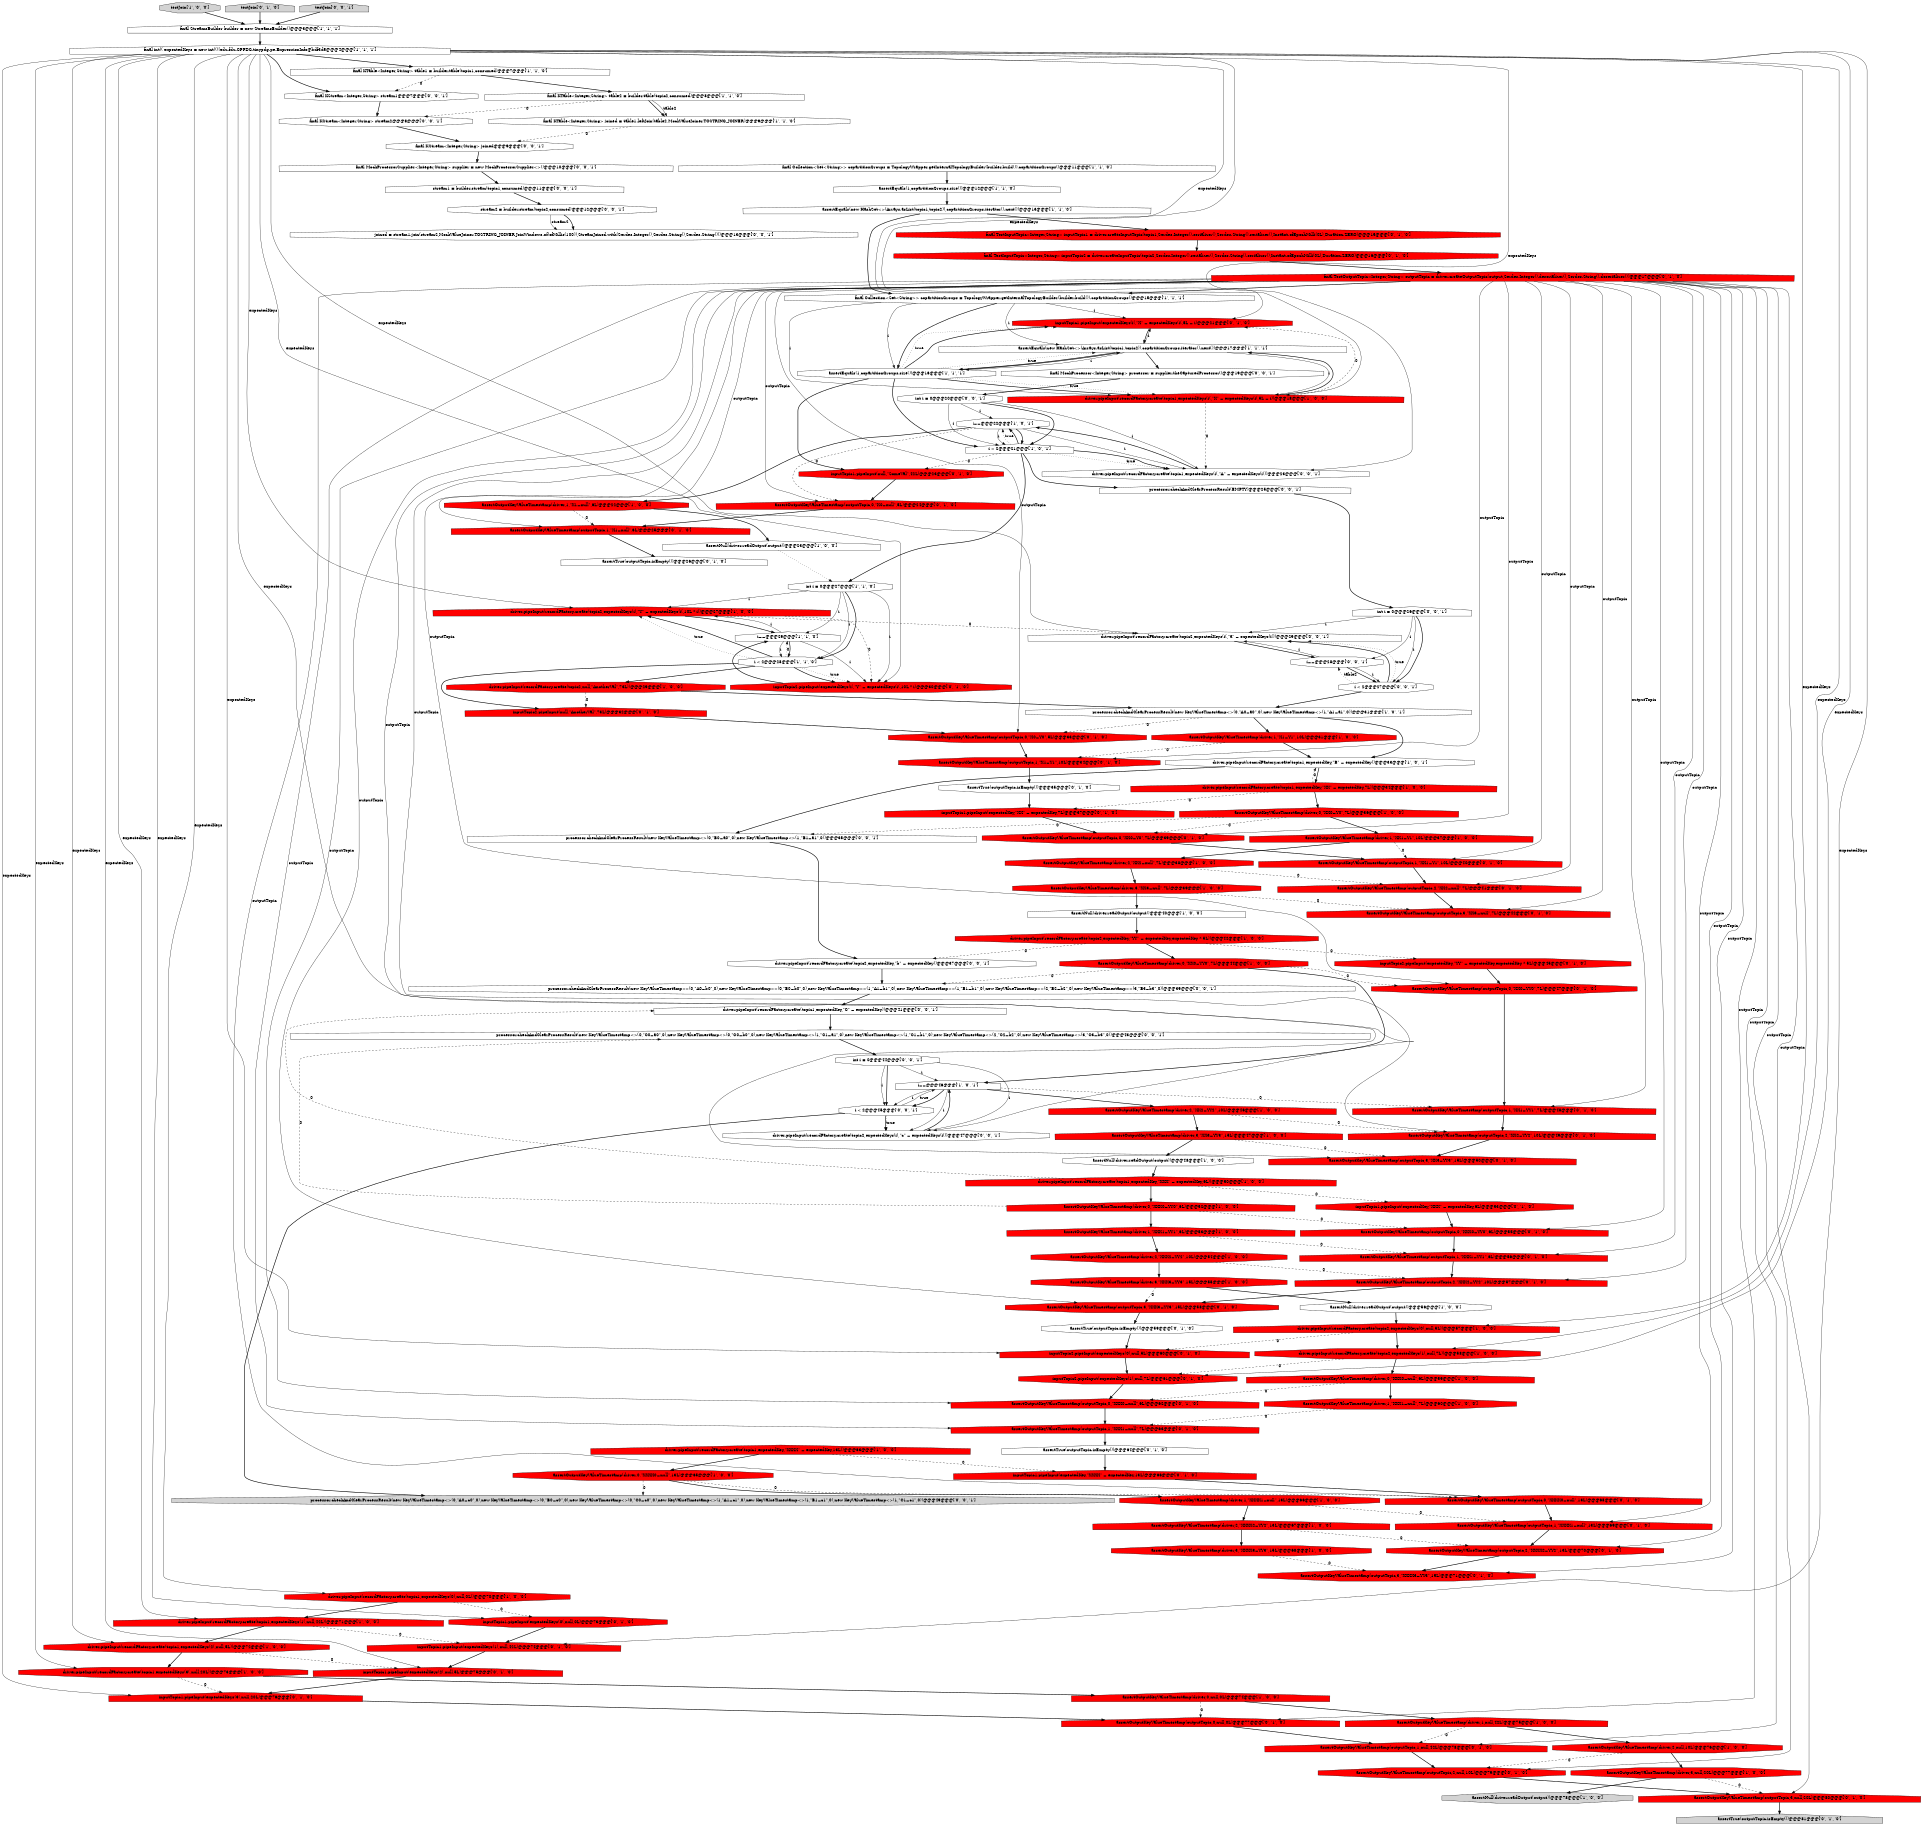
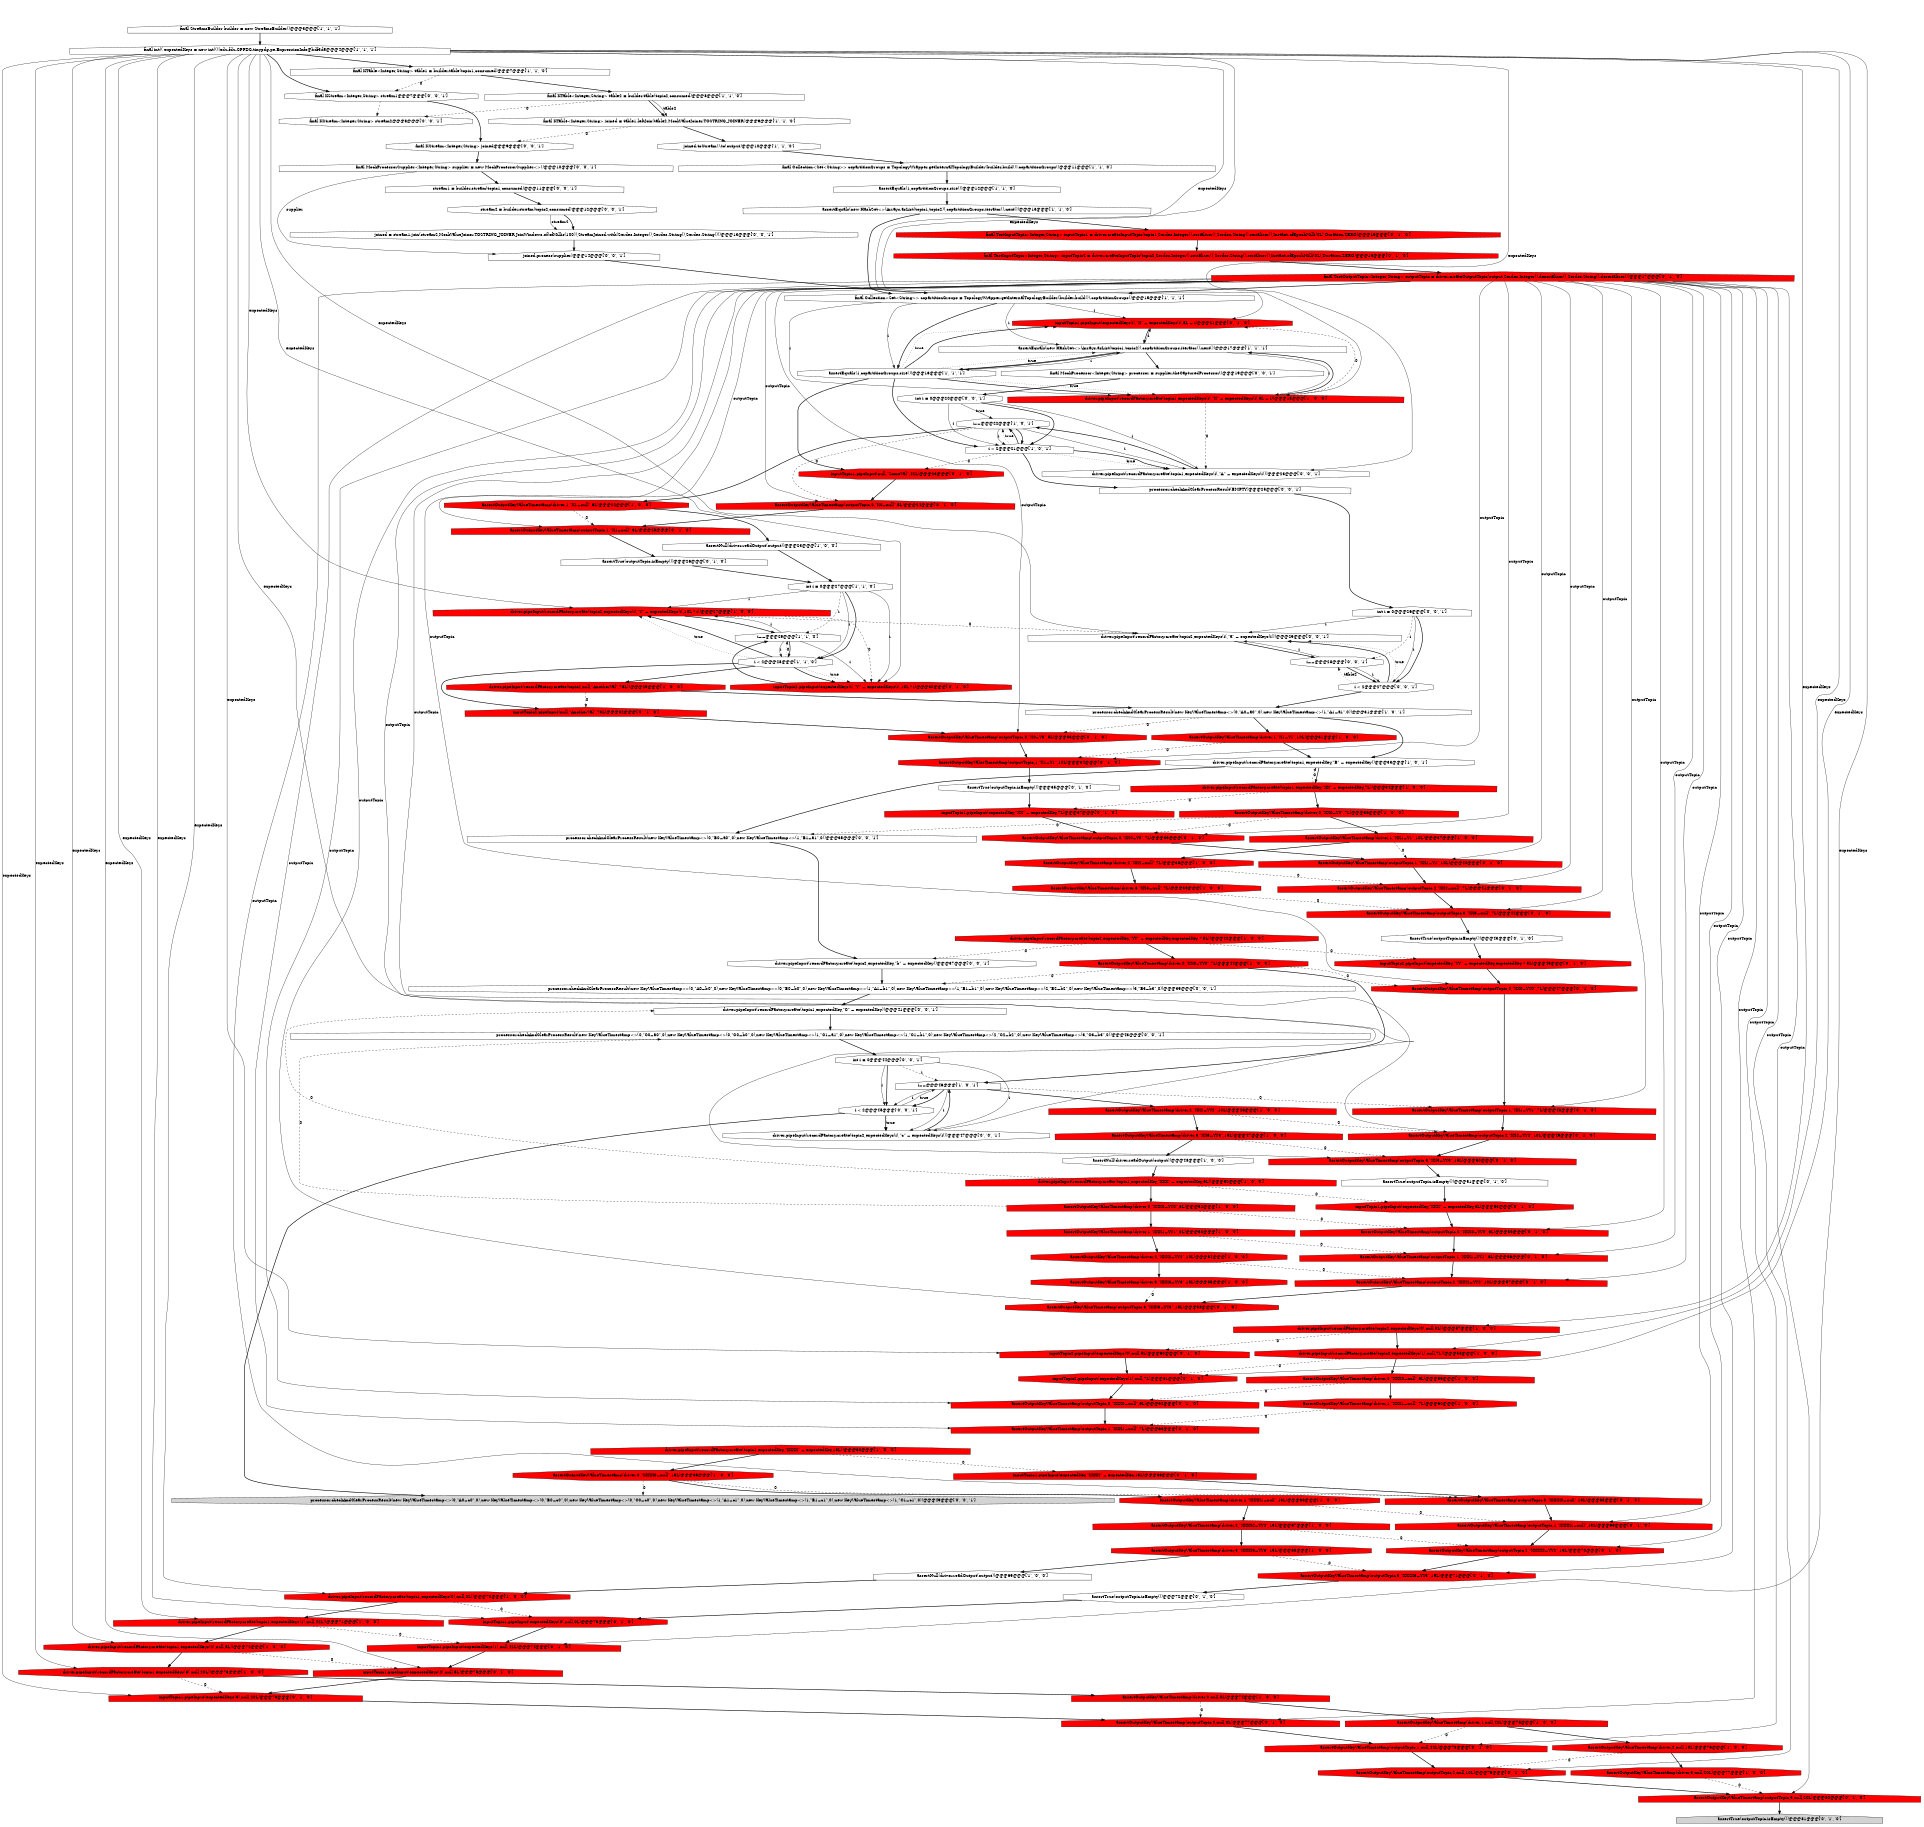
node "testJoin['1', '0', '0']": removed
node "testJoin['0', '1', '0']": removed
node "testJoin['0', '0', '1']": removed
edge "final KStream<Integer,String> stream1@@@7@@@['0', '0', '1']" -> "final KStream<Integer,String> stream2@@@8@@@['0', '0', '1']": style bold -> dashed
edge "final KStream<Integer,String> stream2@@@8@@@['0', '0', '1']" -> "final KStream<Integer,String> joined@@@9@@@['0', '0', '1']": now "final KStream<Integer,String> stream1@@@7@@@['0', '0', '1']" -> "final KStream<Integer,String> joined@@@9@@@['0', '0', '1']"
node "joined.toStream().to(output)@@@10@@@['1', '1', '0']": added
node "joined.process(supplier)@@@14@@@['0', '0', '1']": added
edge "int i = 0@@@20@@@['0', '0', '1']" -> "i++@@@22@@@['1', '0', '1']": label "i" -> "true"
edge "i < 2@@@21@@@['1', '0', '1']" -> "int i = 0@@@27@@@['1', '1', '0']": now "assertTrue(outputTopic.isEmpty())@@@26@@@['0', '1', '0']" -> "int i = 0@@@27@@@['1', '1', '0']"
edge "assertNull(driver.readOutput(output))@@@23@@@['1', '0', '0']" -> "int i = 0@@@27@@@['1', '1', '0']": style dotted -> bold
edge "int i = 0@@@27@@@['1', '1', '0']" -> "i++@@@29@@@['1', '1', '0']": style solid -> dashed
edge "int i = 0@@@26@@@['0', '0', '1']" -> "i++@@@28@@@['0', '0', '1']": style solid -> dashed
node "assertNull(driver.readOutput(output))@@@40@@@['1', '0', '0']": removed
node "assertTrue(outputTopic.isEmpty())@@@43@@@['0', '1', '0']": added
edge "int i = 0@@@44@@@['0', '0', '1']" -> "i++@@@46@@@['1', '0', '1']": style solid -> dashed
node "assertTrue(outputTopic.isEmpty())@@@51@@@['0', '1', '0']": added
node "assertNull(driver.readOutput(output))@@@56@@@['1', '0', '0']": removed
node "assertTrue(outputTopic.isEmpty())@@@59@@@['0', '1', '0']": removed
node "assertTrue(outputTopic.isEmpty())@@@64@@@['0', '1', '0']": removed
node "assertNull(driver.readOutput(output))@@@69@@@['1', '0', '0']": added
node "assertTrue(outputTopic.isEmpty())@@@72@@@['0', '1', '0']": added
node "assertNull(driver.readOutput(output))@@@78@@@['1', '0', '0']": removed
